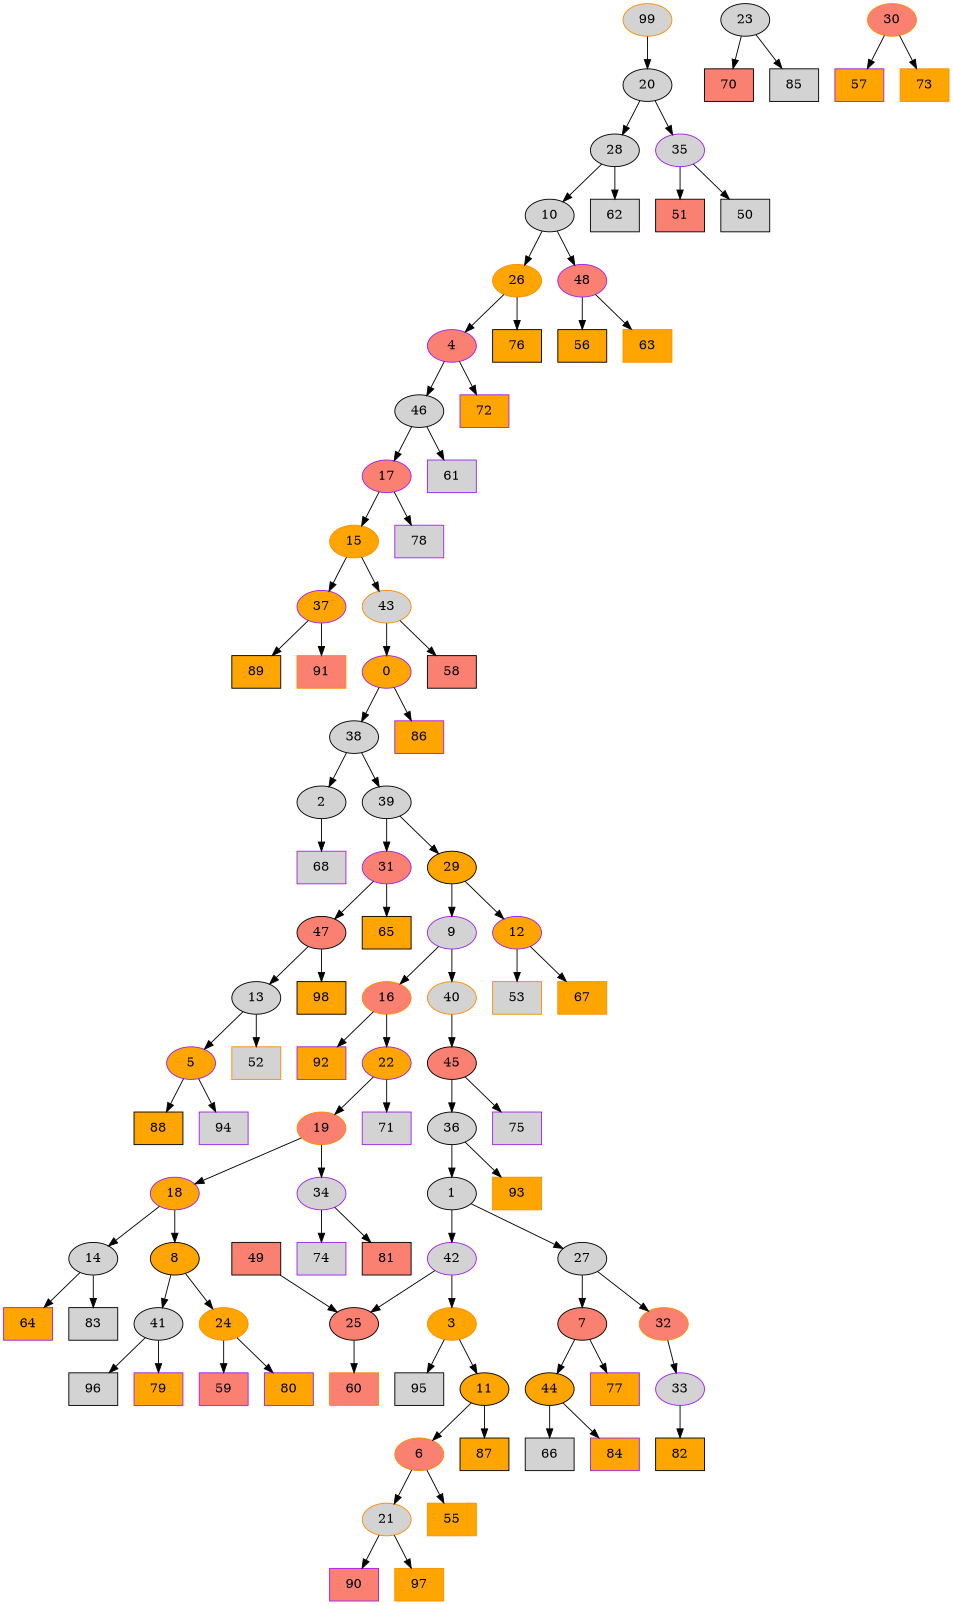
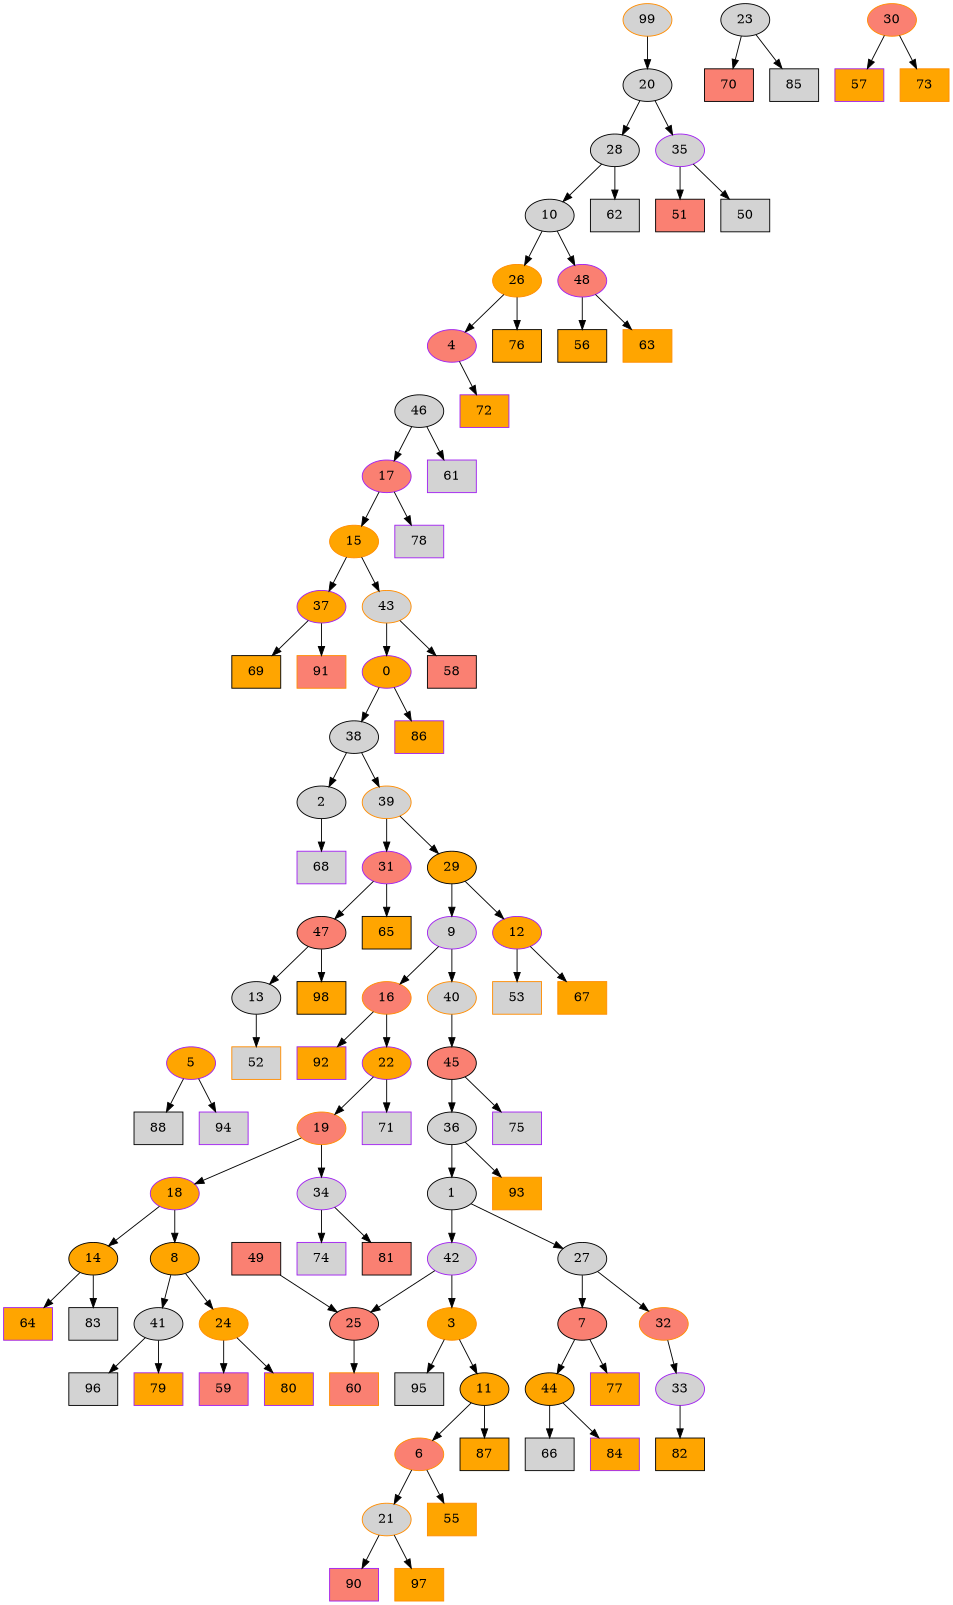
edge "4" -> "46": removed
node "89": label "89" -> "69"
node "39": color black -> darkorange
edge "13" -> "5": removed
node "88": fillcolor orange -> lightgrey
node "14": fillcolor lightgrey -> orange
